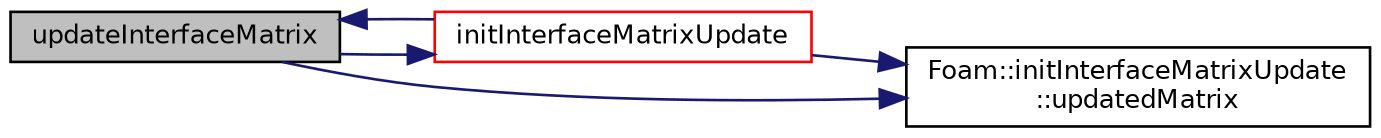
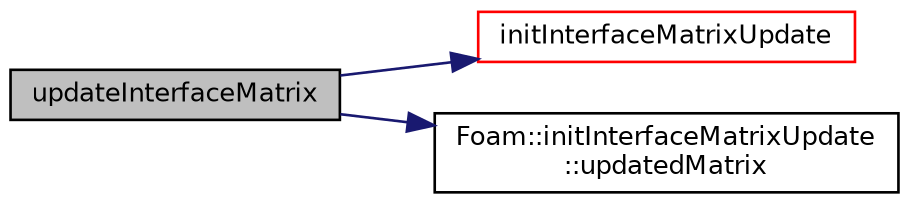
edge "initInterfaceMatrixUpdate" -> "updateInterfaceMatrix": removed
edge "initInterfaceMatrixUpdate" -> "Foam::initInterfaceMatrixUpdate ::updatedMatrix": removed
